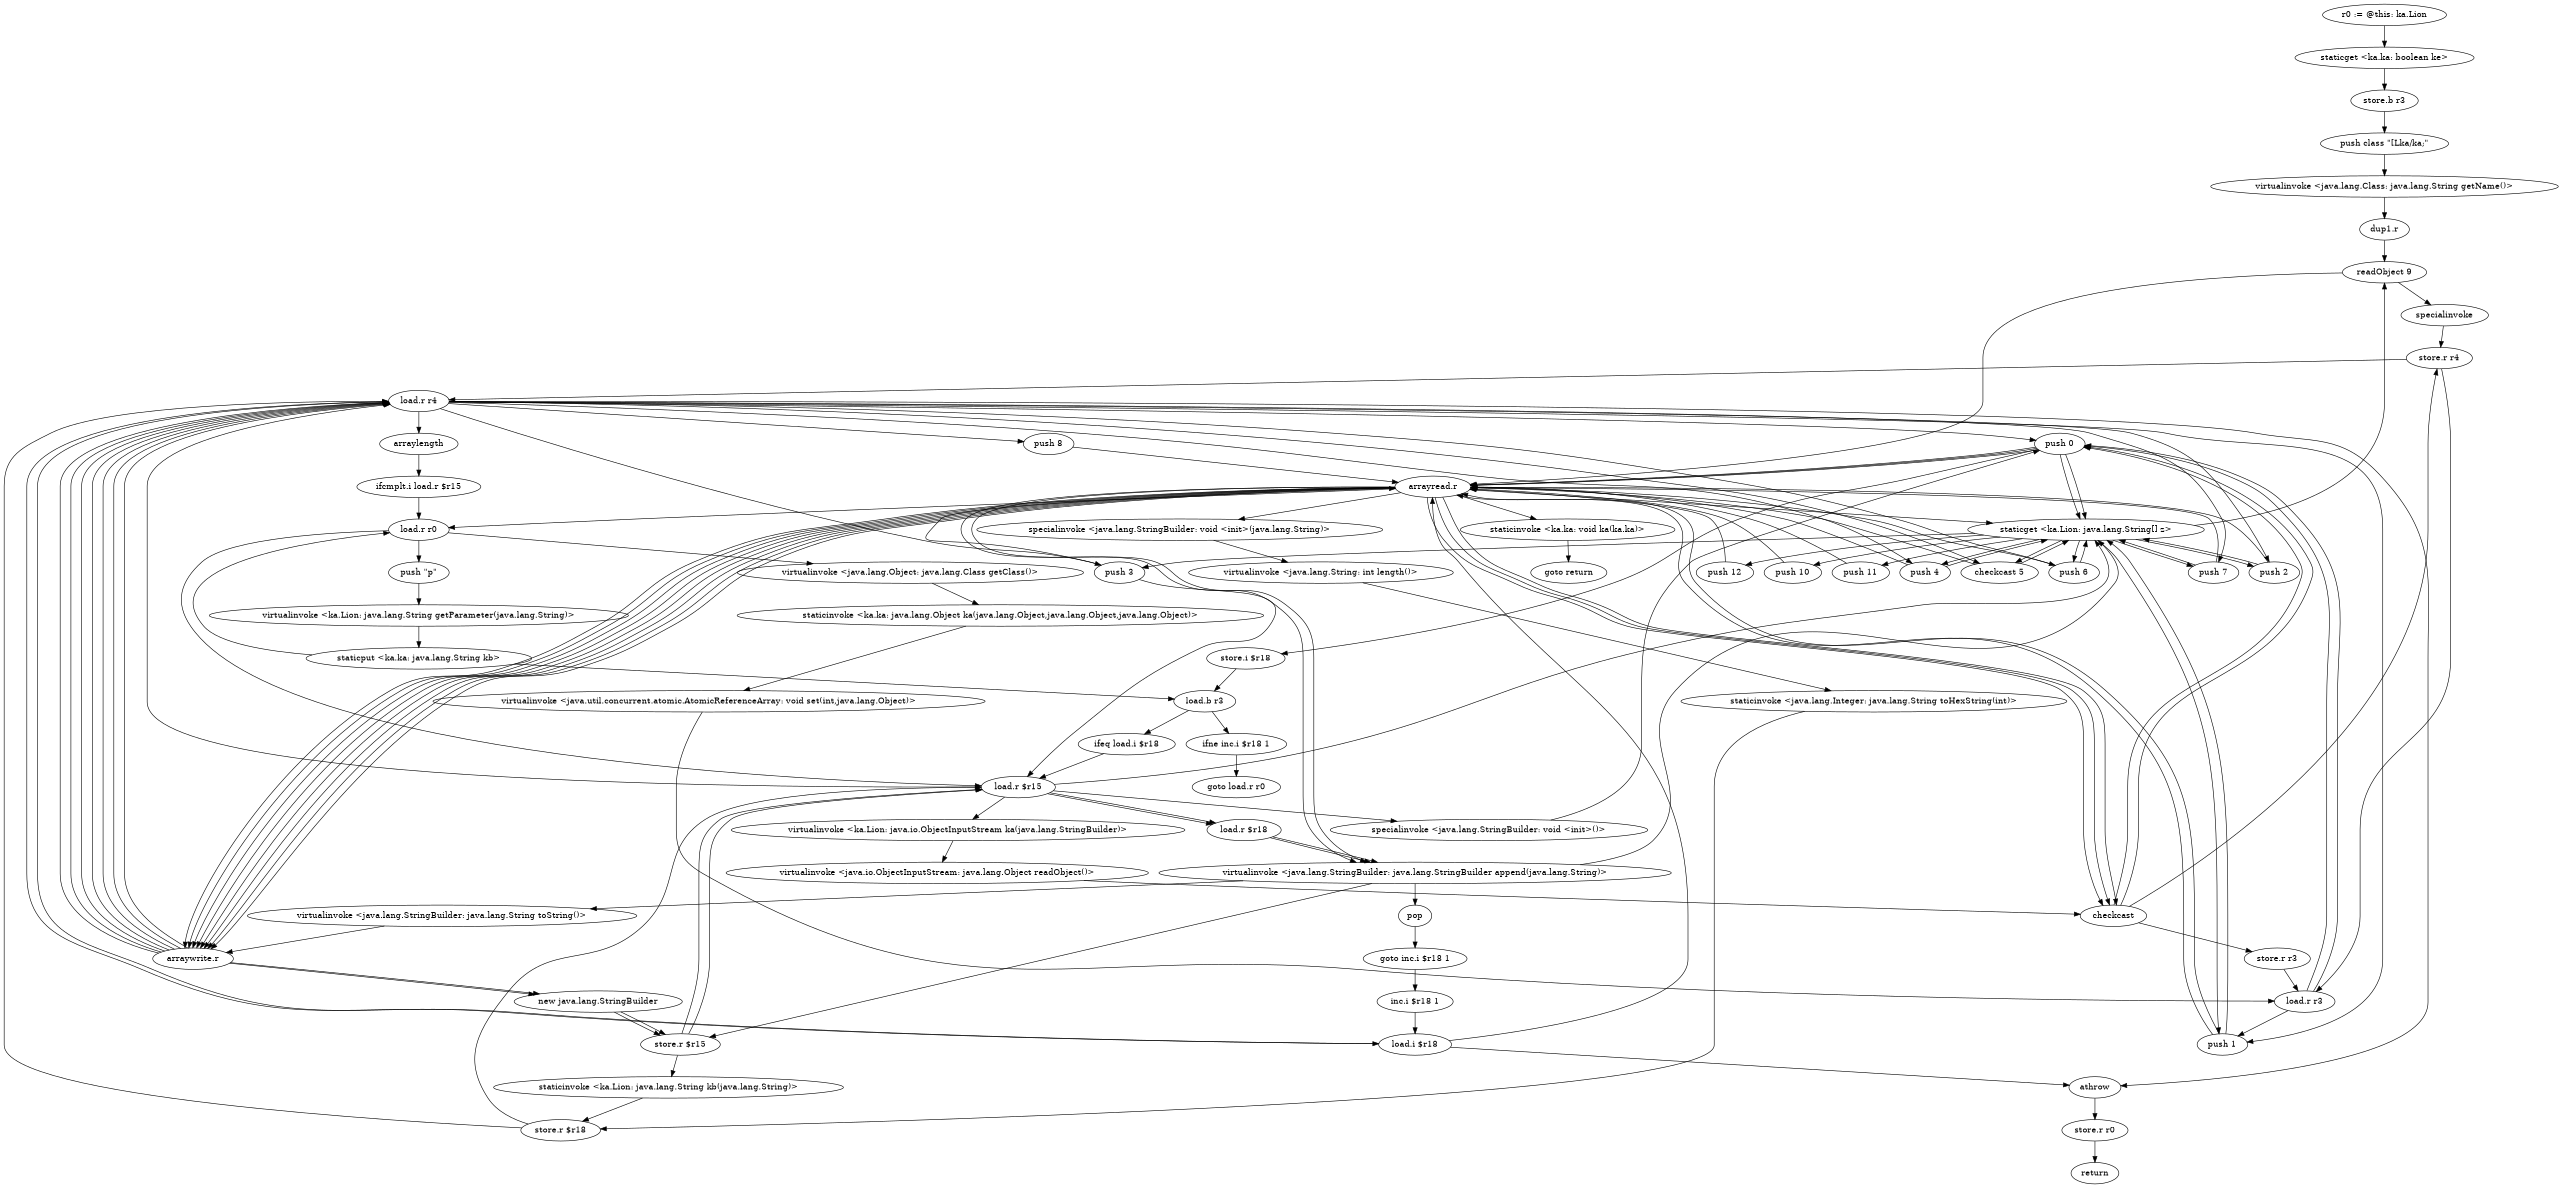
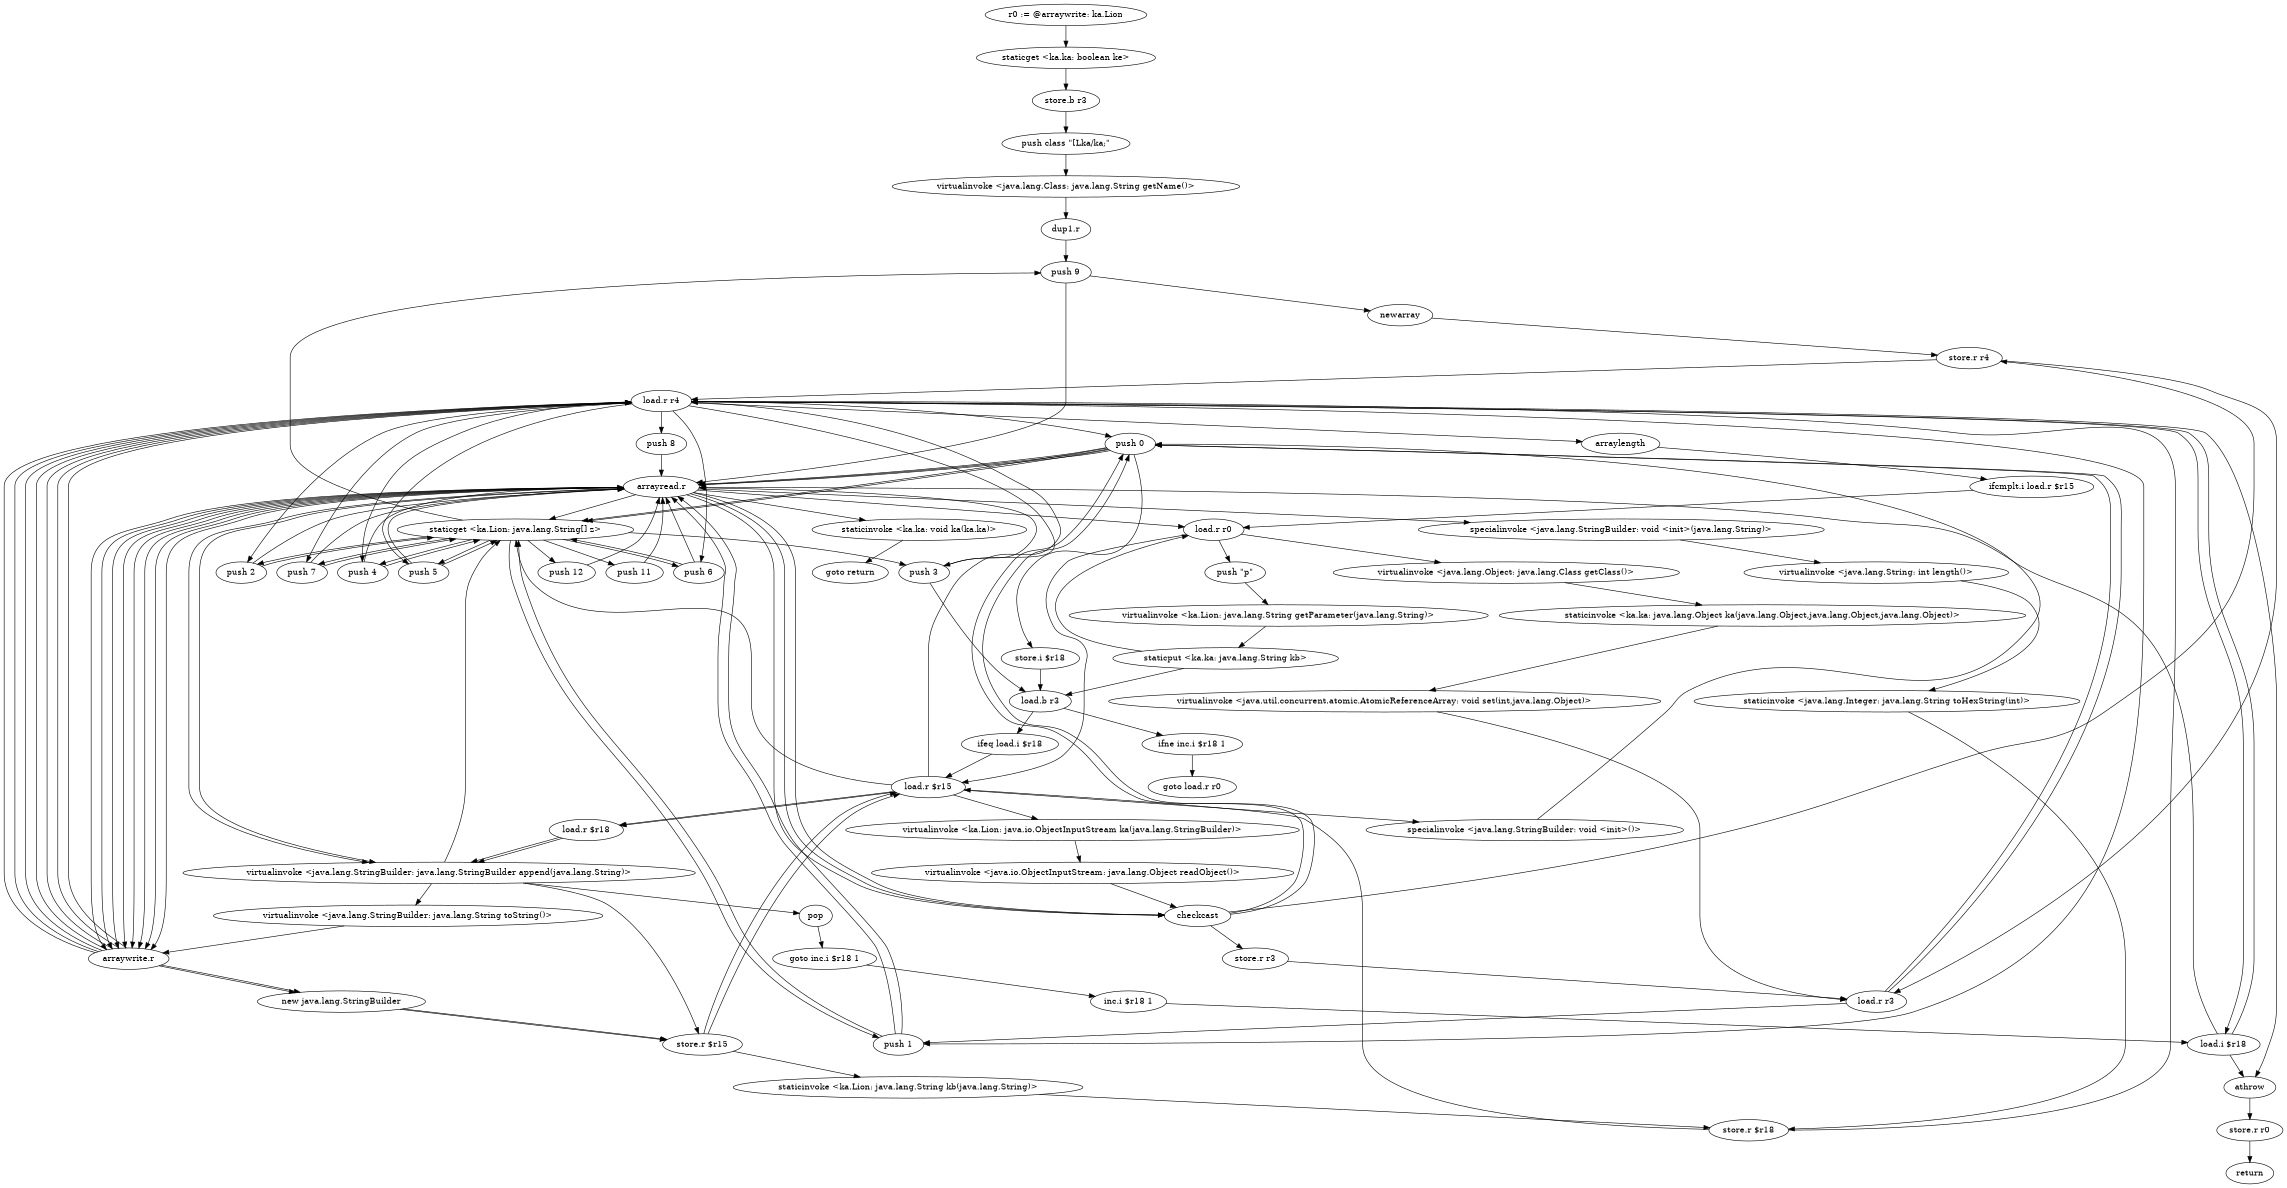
node "r0 := @this: ka.Lion": label "r0 := @this: ka.Lion" -> "r0 := @arraywrite: ka.Lion"
node "readObject 9": label "readObject 9" -> "push 9"
node "specialinvoke": label "specialinvoke" -> "newarray"
node "push 10": removed
node "checkcast 5": label "checkcast 5" -> "push 5"
edge "push 3" -> "load.r $r15": now "push 3" -> "load.b r3"
